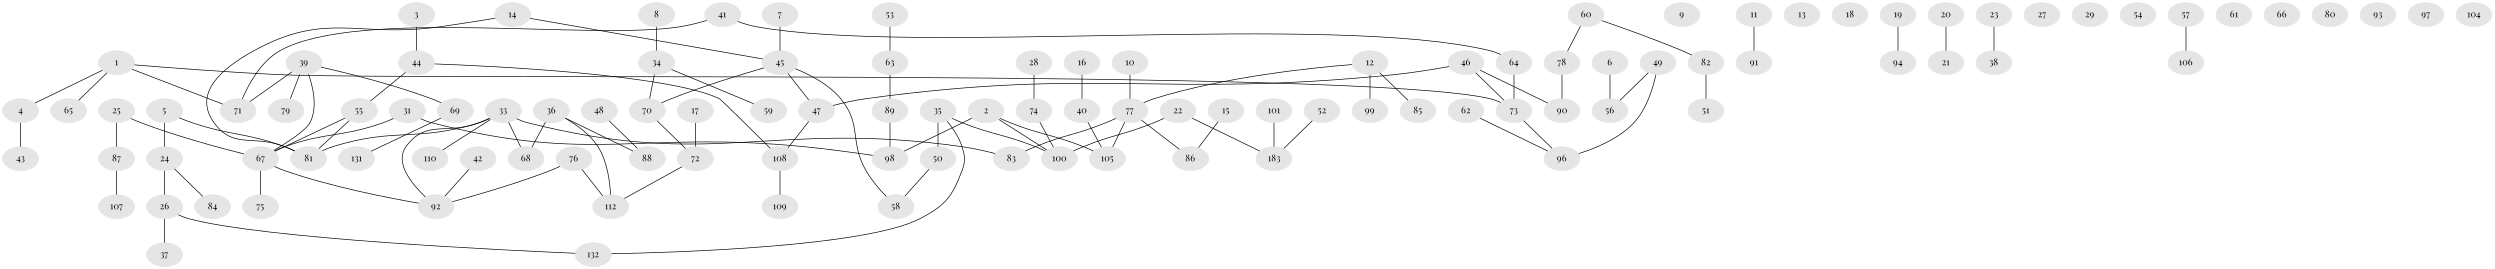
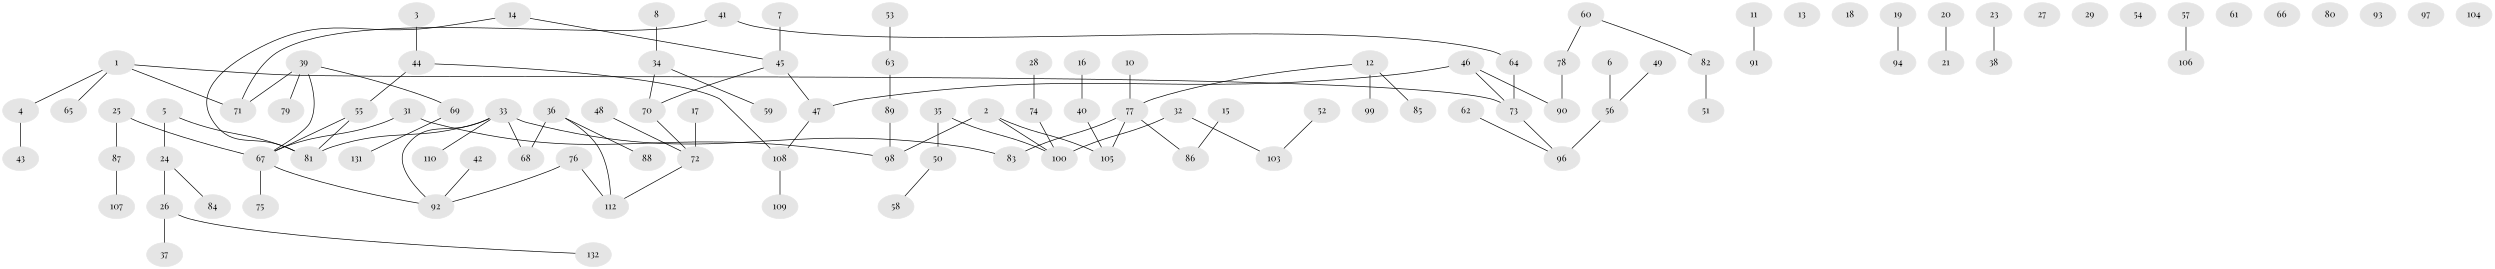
node "9": removed
node "22": label "22" -> "32"
node "101": removed
edge "45" -- "58": removed
edge "49" -- "96": now "56" -- "96"
edge "48" -- "88": now "48" -- "72"
node "183": label "183" -> "103"
edge "35" -- "132": removed
